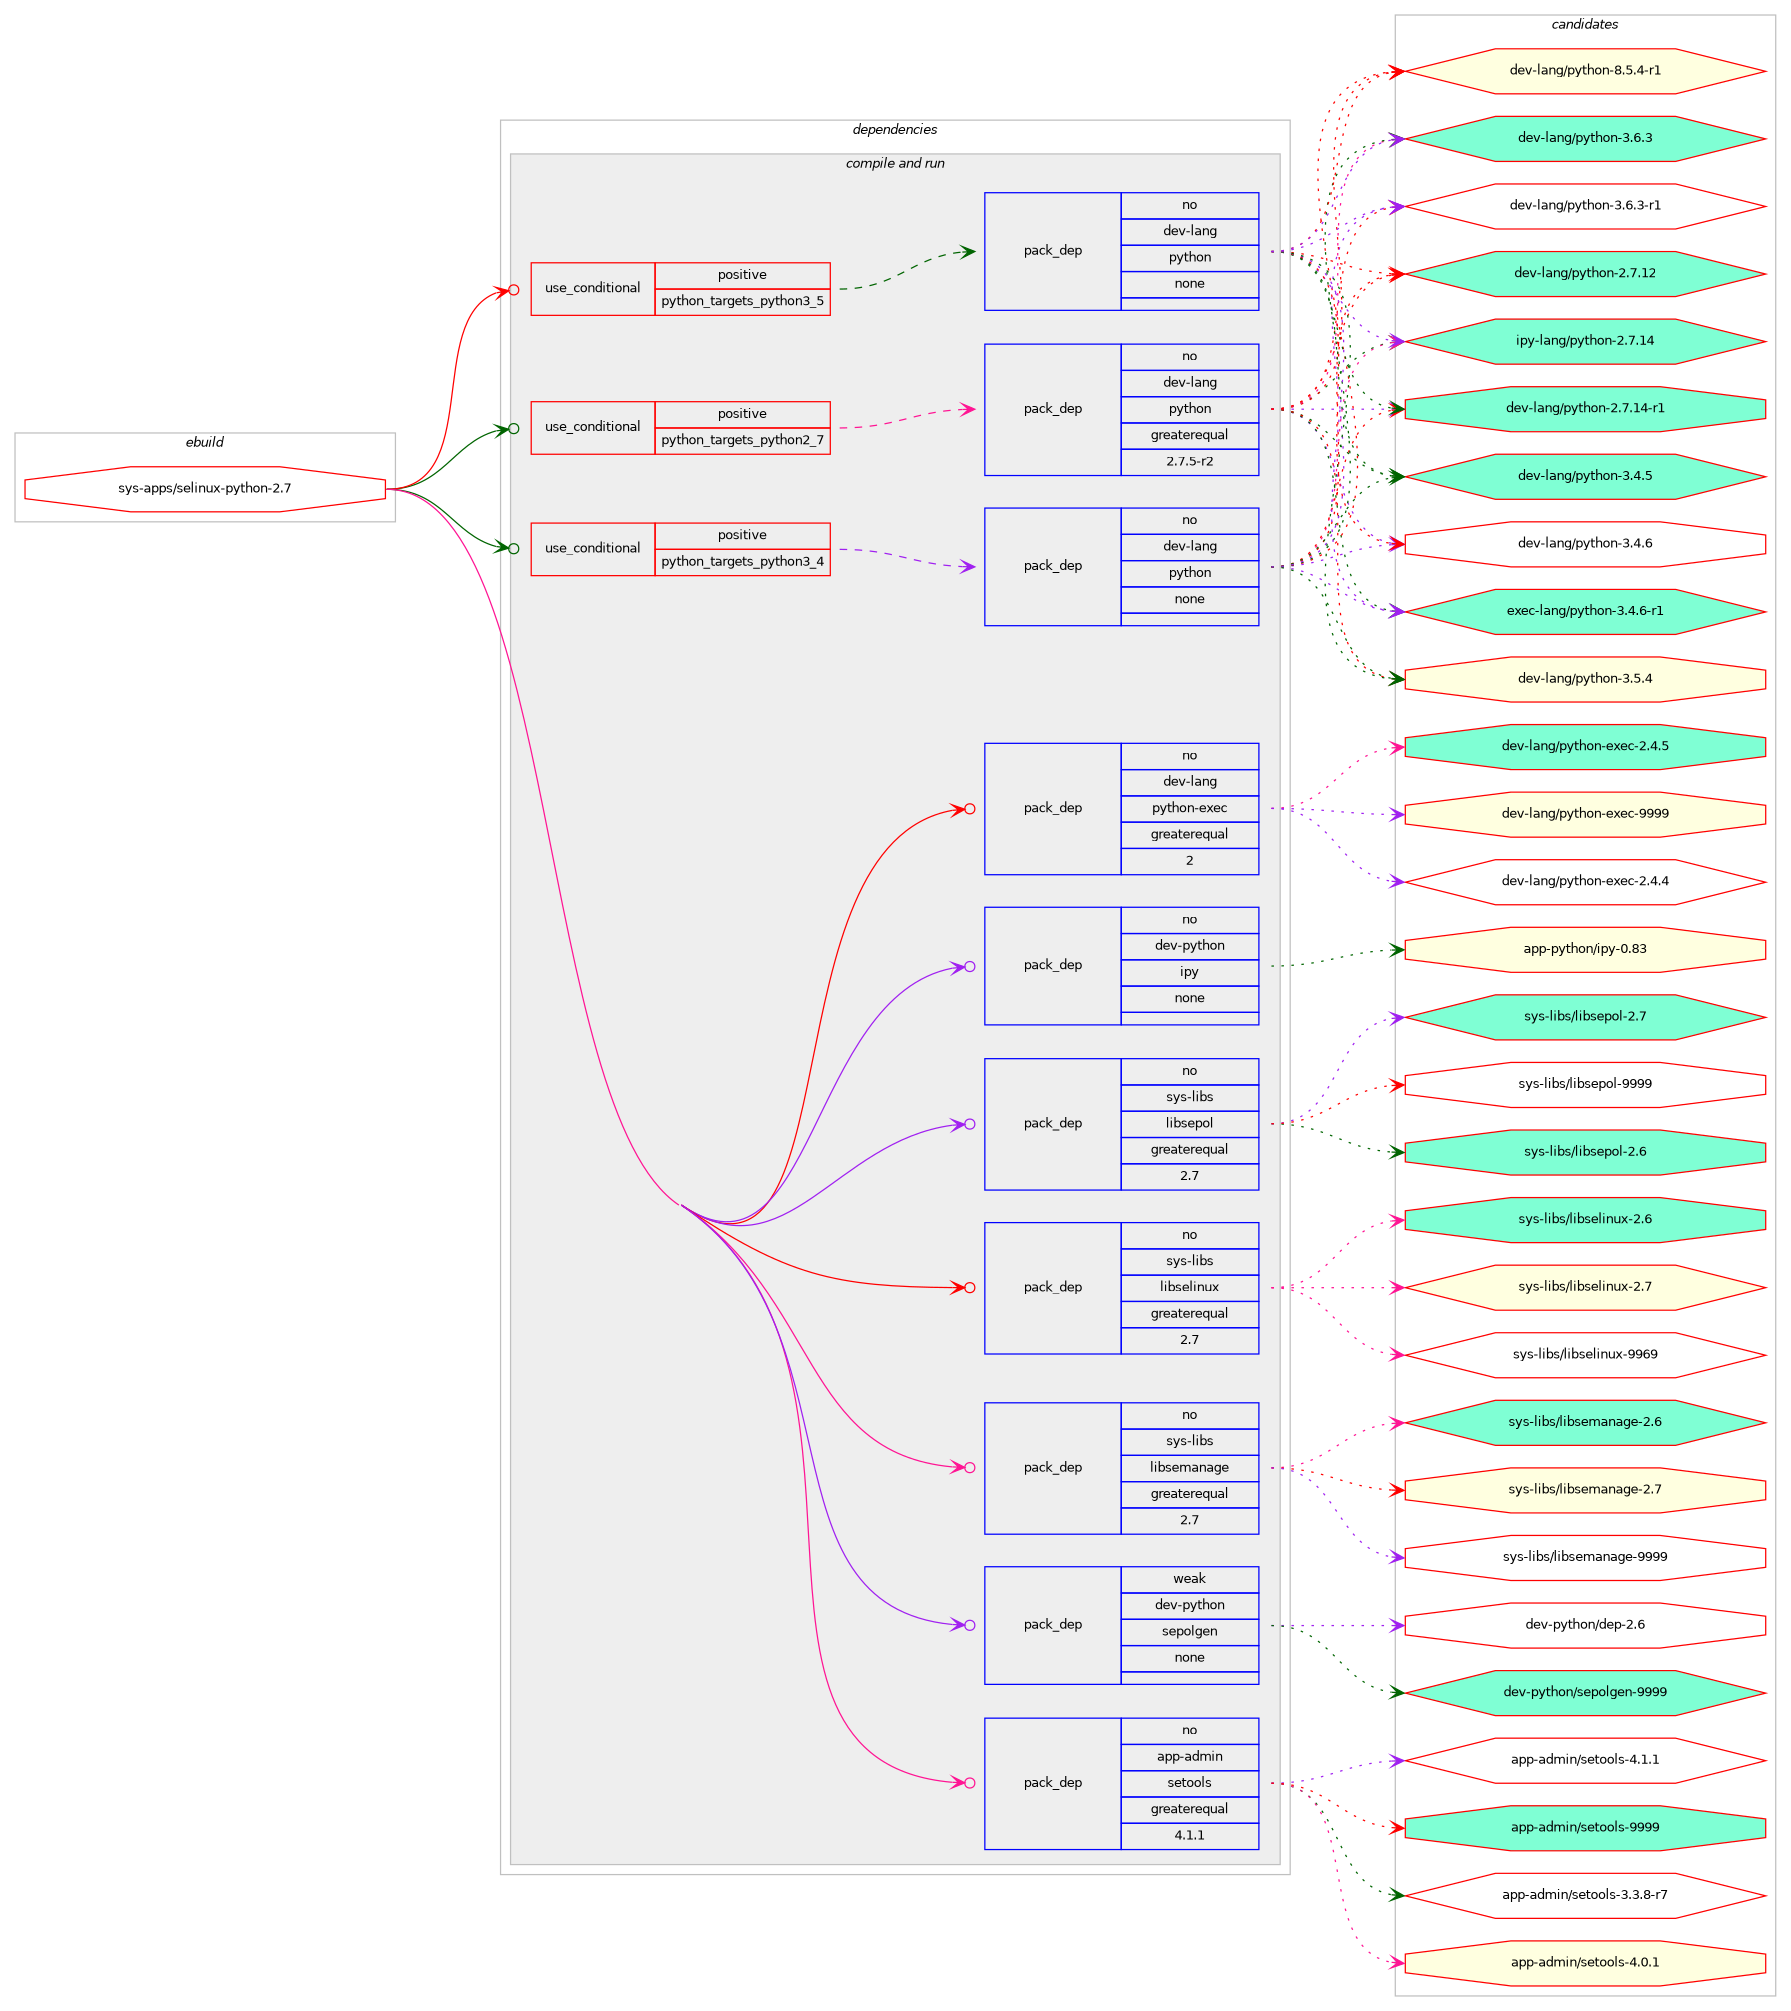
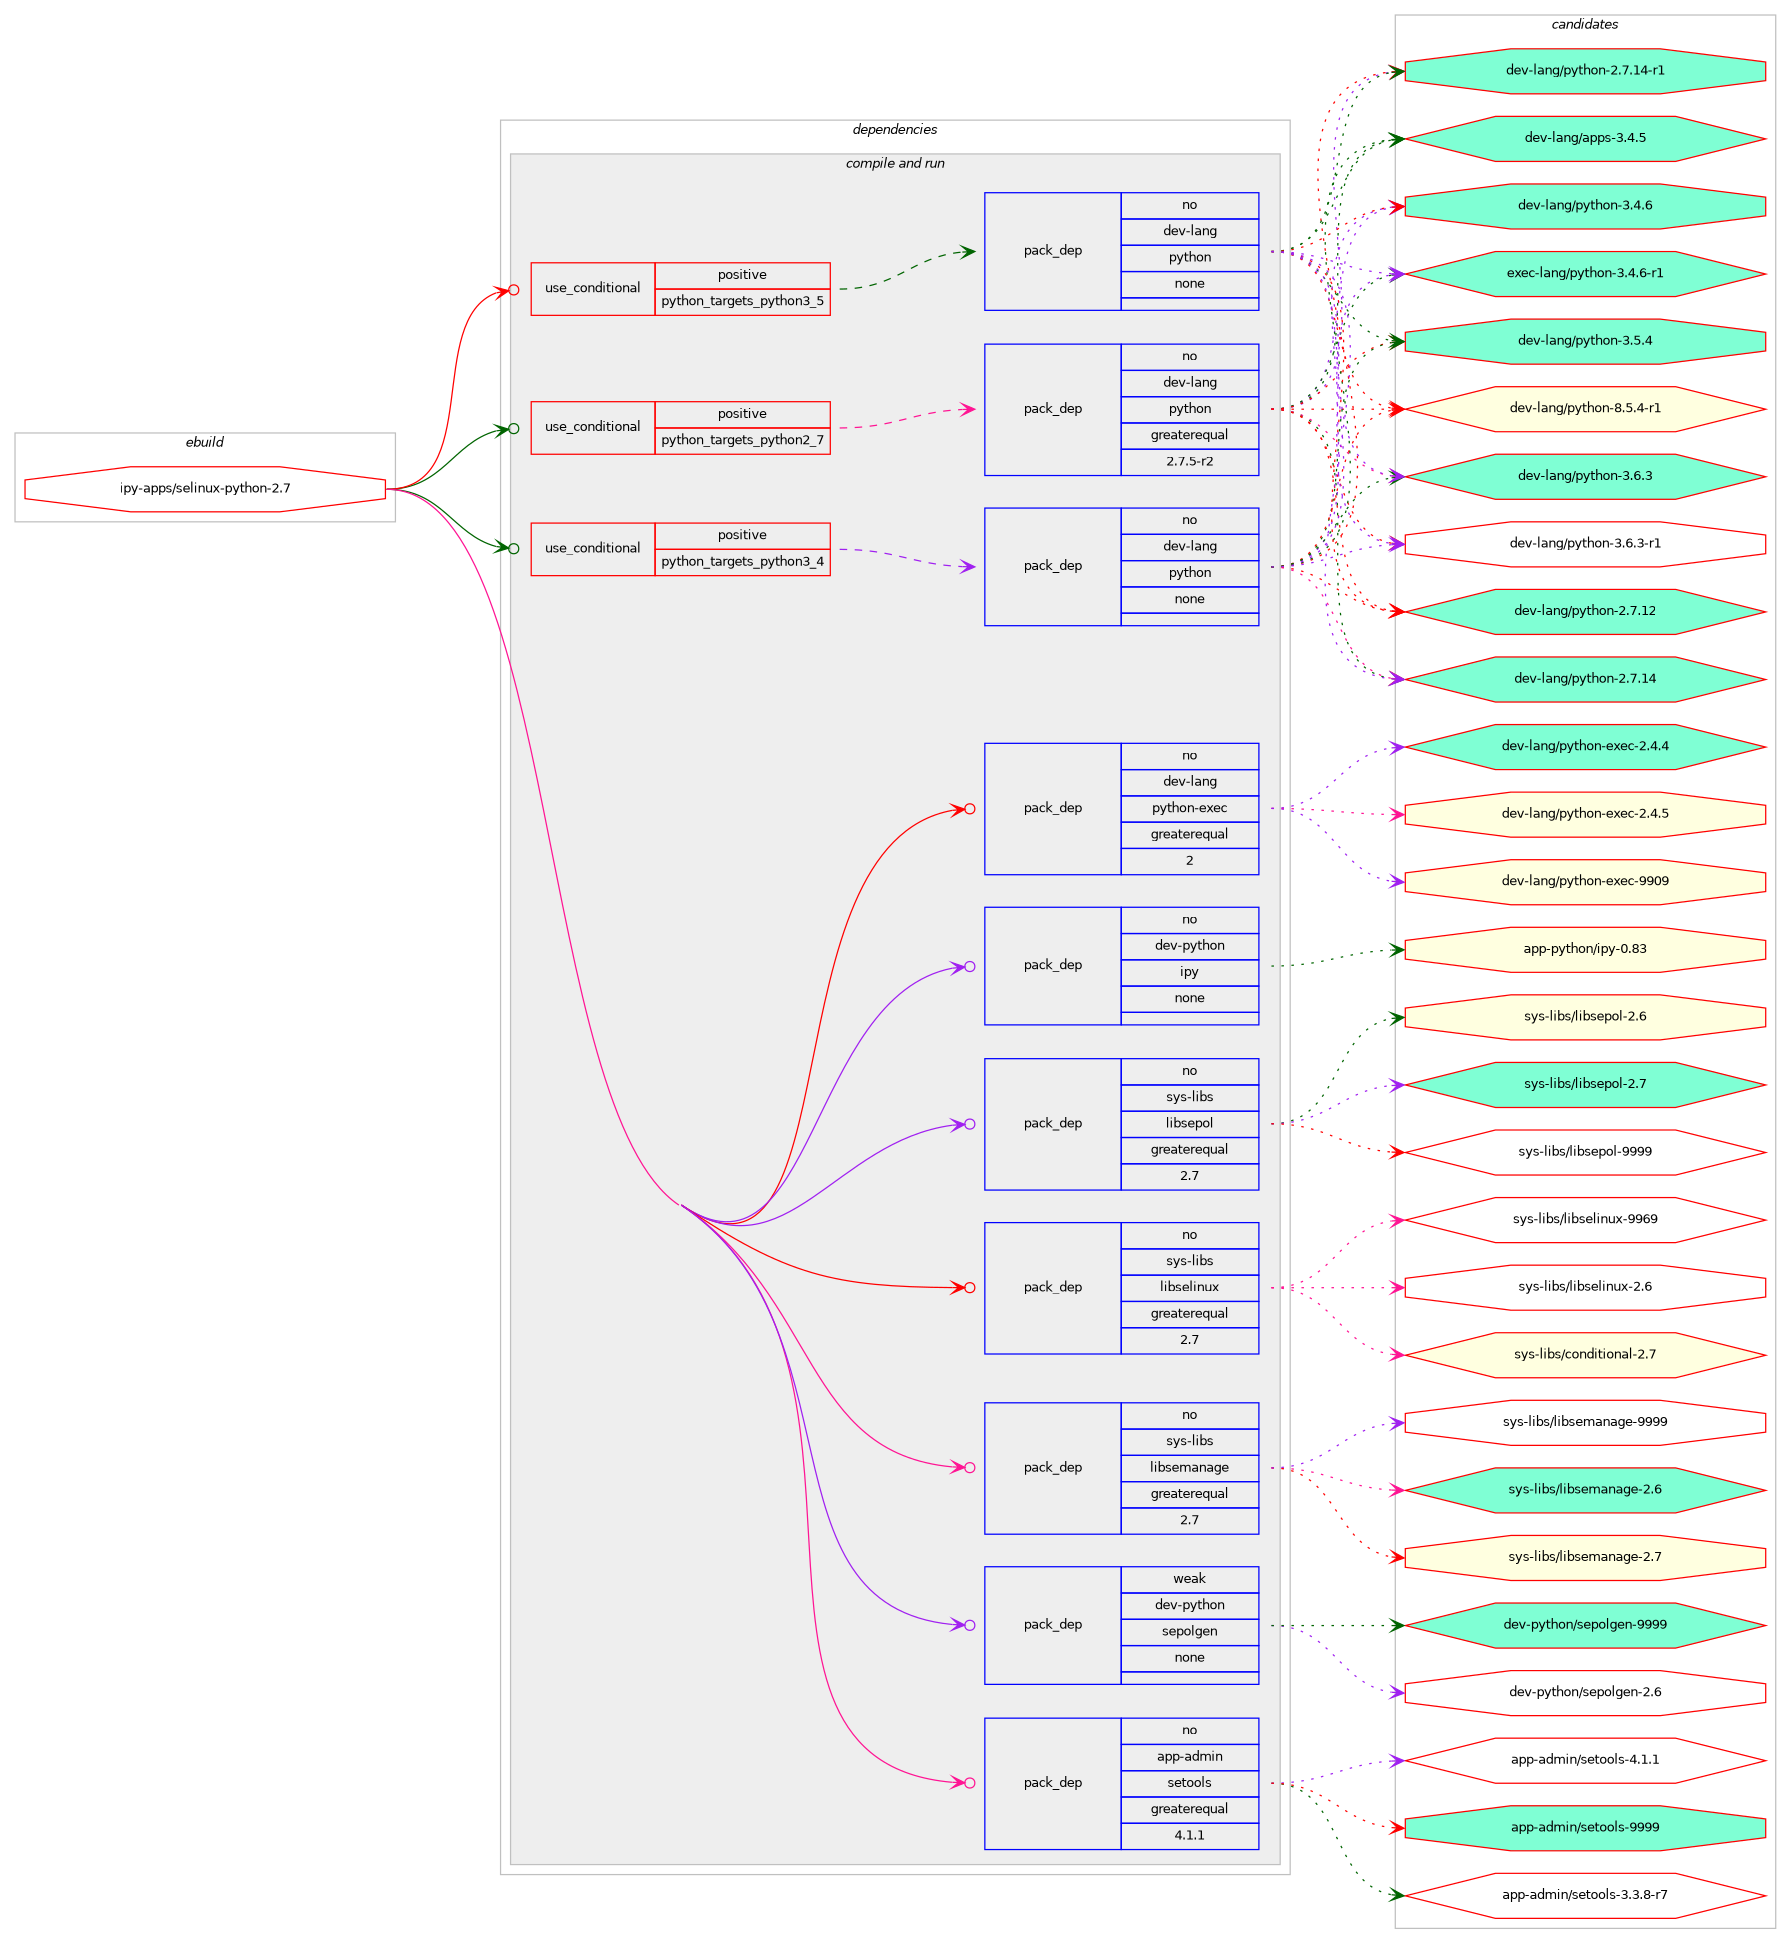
node "dev-lang/python-3.6.3-r1": shape hexagon -> octagon
node "ipy-lang/python-2.7.14": label "ipy-lang/python-2.7.14" -> "dev-lang/python-2.7.14"
node "dev-lang/python-3.4.5": label "dev-lang/python-3.4.5" -> "dev-lang/apps-3.4.5"
node "sys-apps/selinux-python-2.7": label "sys-apps/selinux-python-2.7" -> "ipy-apps/selinux-python-2.7"
node "dev-lang/python-3.4.6": fillcolor white -> aquamarine
node "dev-lang/python-3.5.4": fillcolor lightyellow -> aquamarine
node "dev-lang/python-exec-2.4.5": fillcolor aquamarine -> lightyellow
node "dev-lang/python-exec-9999": label "dev-lang/python-exec-9999" -> "dev-lang/python-exec-9909"
node "dev-lang/python-exec-2.4.4": fillcolor white -> aquamarine
node "sys-libs/libsepol-9999": shape octagon -> hexagon
node "sys-libs/libsepol-2.6": fillcolor aquamarine -> lightyellow
node "sys-libs/libselinux-2.6": fillcolor aquamarine -> white
node "sys-libs/libselinux-2.7": label "sys-libs/libselinux-2.7" -> "sys-libs/conditional-2.7"
node "dev-python/dep-2.6": label "dev-python/dep-2.6" -> "dev-python/sepolgen-2.6"
node "app-admin/setools-4.0.1": removed
